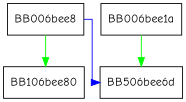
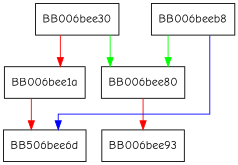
node "BB006bee8": label "BB006bee8" -> "BB006beeb8"
node "BB006bee30": added
edge "BB006bee1a" -> "BB506bee6d": color green -> red
node "BB106bee80": label "BB106bee80" -> "BB006bee80"
node "BB006bee93": added
